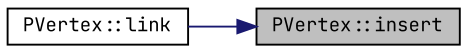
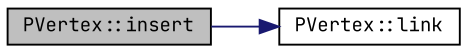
edge "PVertex::link" -> "PVertex::insert": reversed
